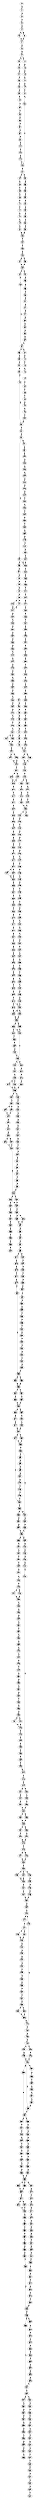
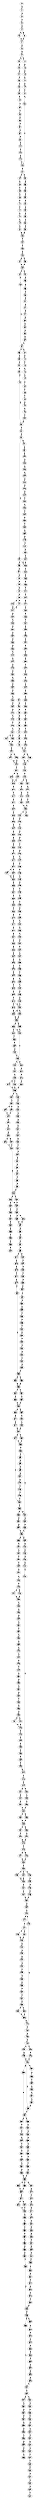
edge "S76" -> "S79": added, label "G"
